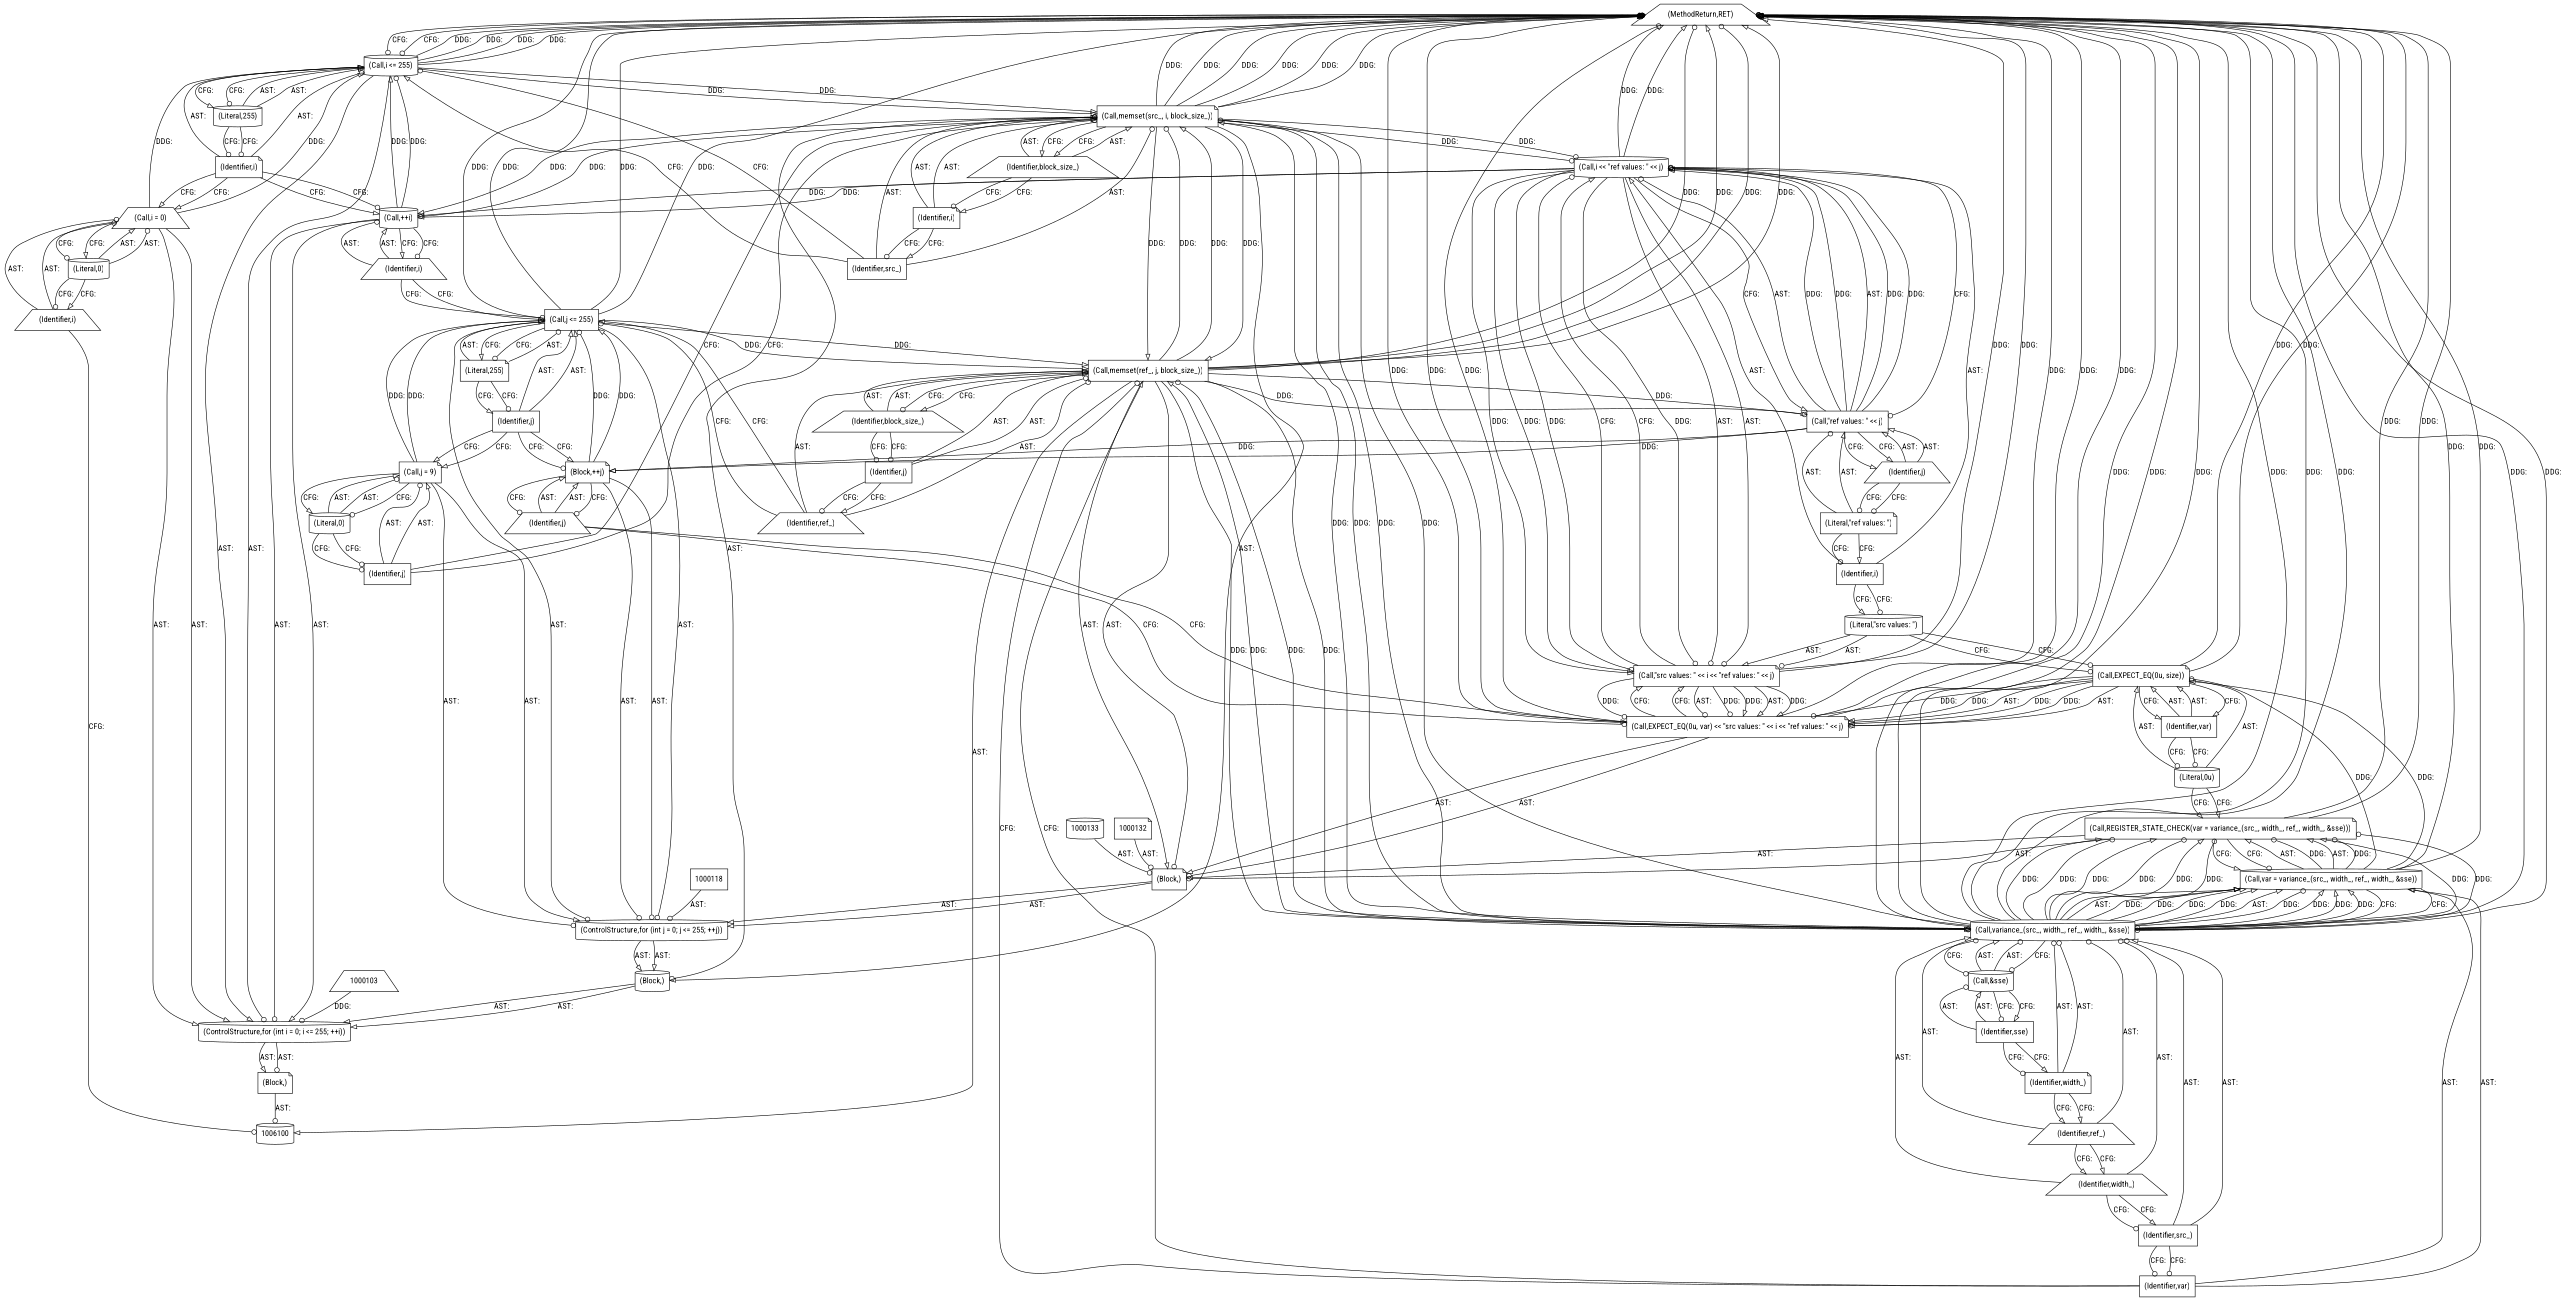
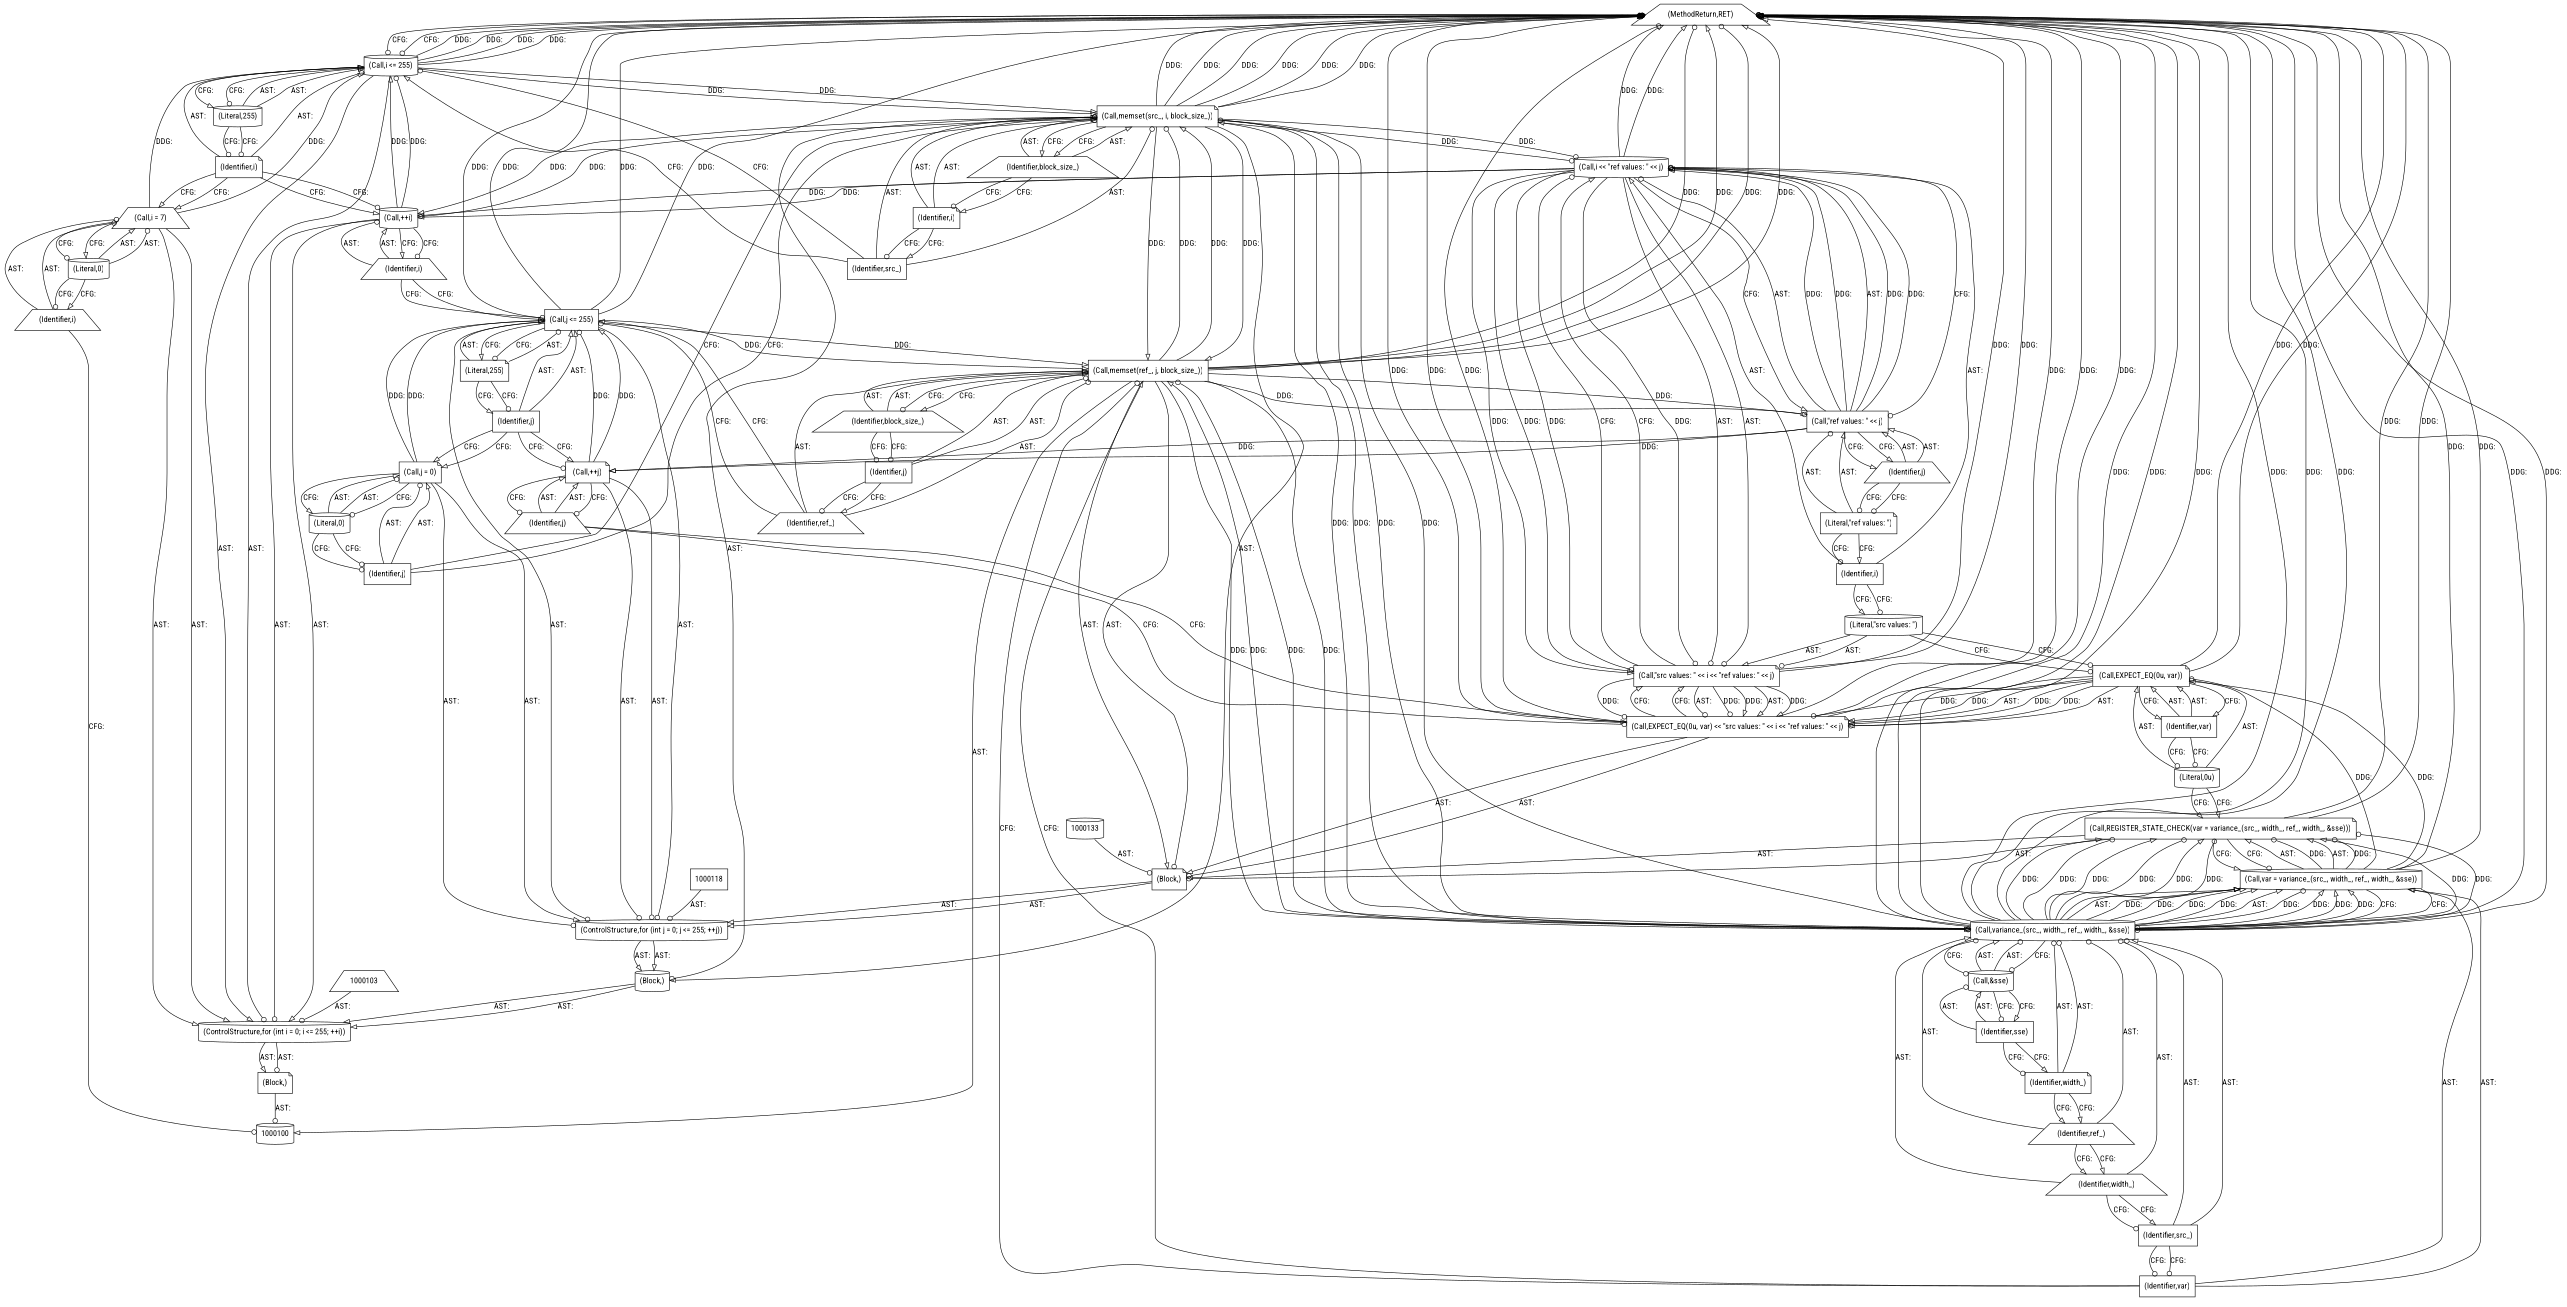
node "(Call,i = 0)": label "(Call,i = 0)" -> "(Call,i = 7)"
node "(Call,j = 9)": label "(Call,j = 9)" -> "(Call,j = 0)"
node "(Block,++j)": label "(Block,++j)" -> "(Call,++j)"
node "(Call,EXPECT_EQ(0u, size))": label "(Call,EXPECT_EQ(0u, size))" -> "(Call,EXPECT_EQ(0u, var))"
node "1000132": removed
edge "1000103" -> "(ControlStructure,for (int i = 0; i <= 255; ++i))": label "DDG: " -> "AST: "
node "1006100": label "1006100" -> "1000100"
